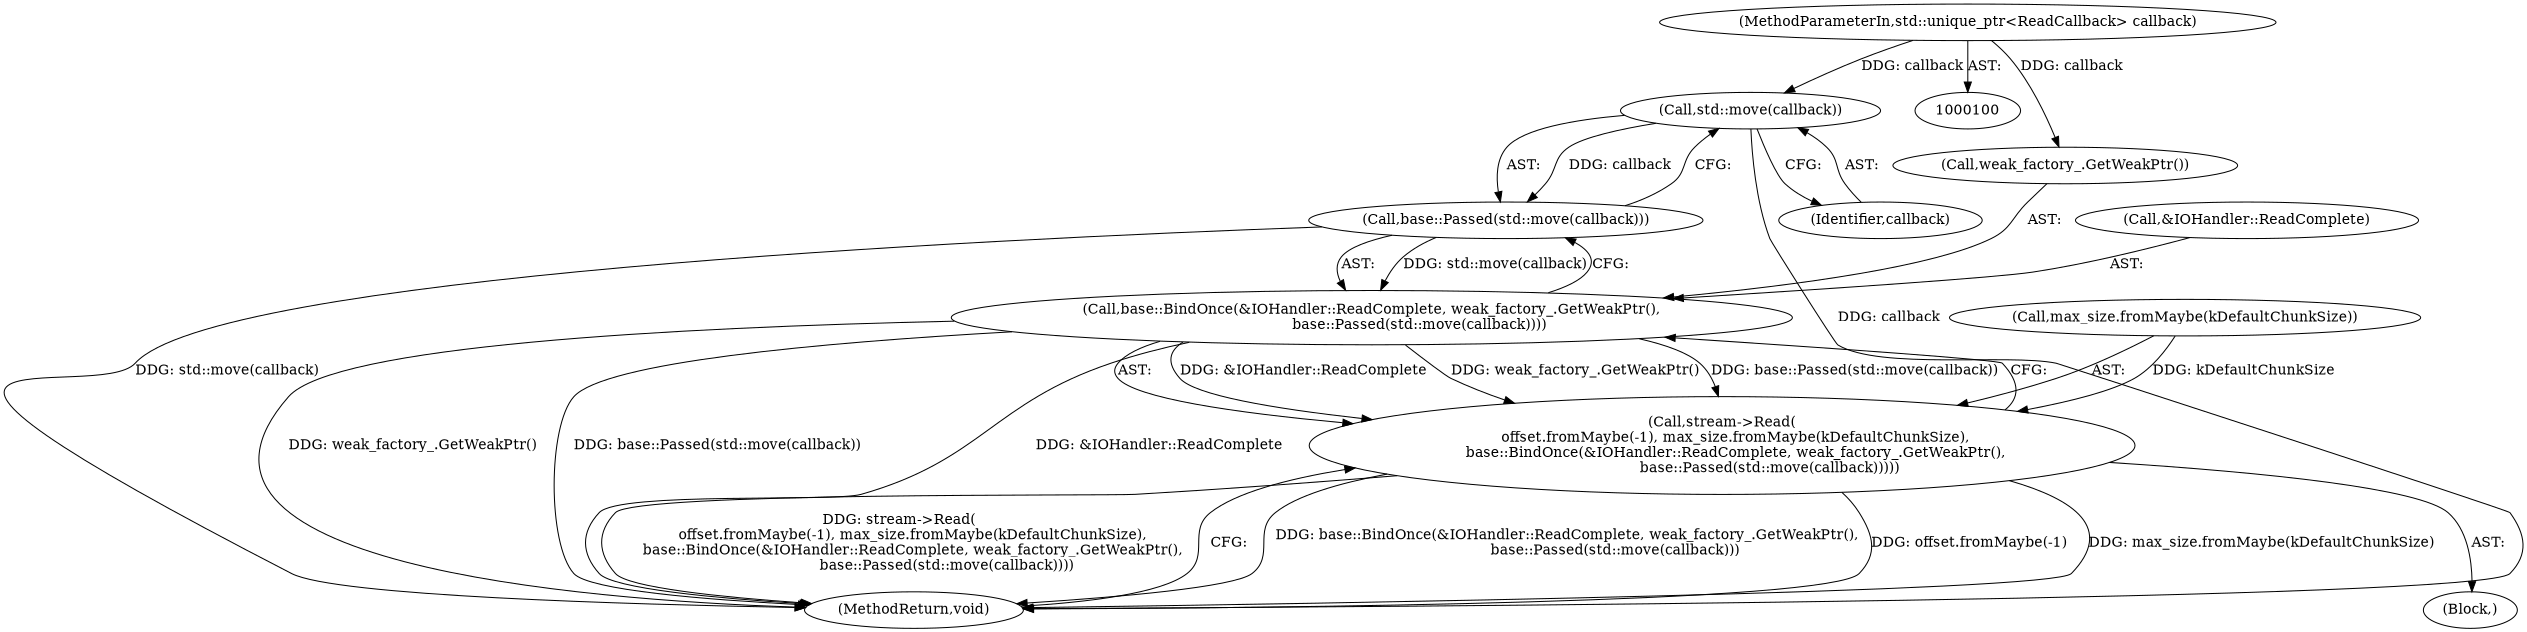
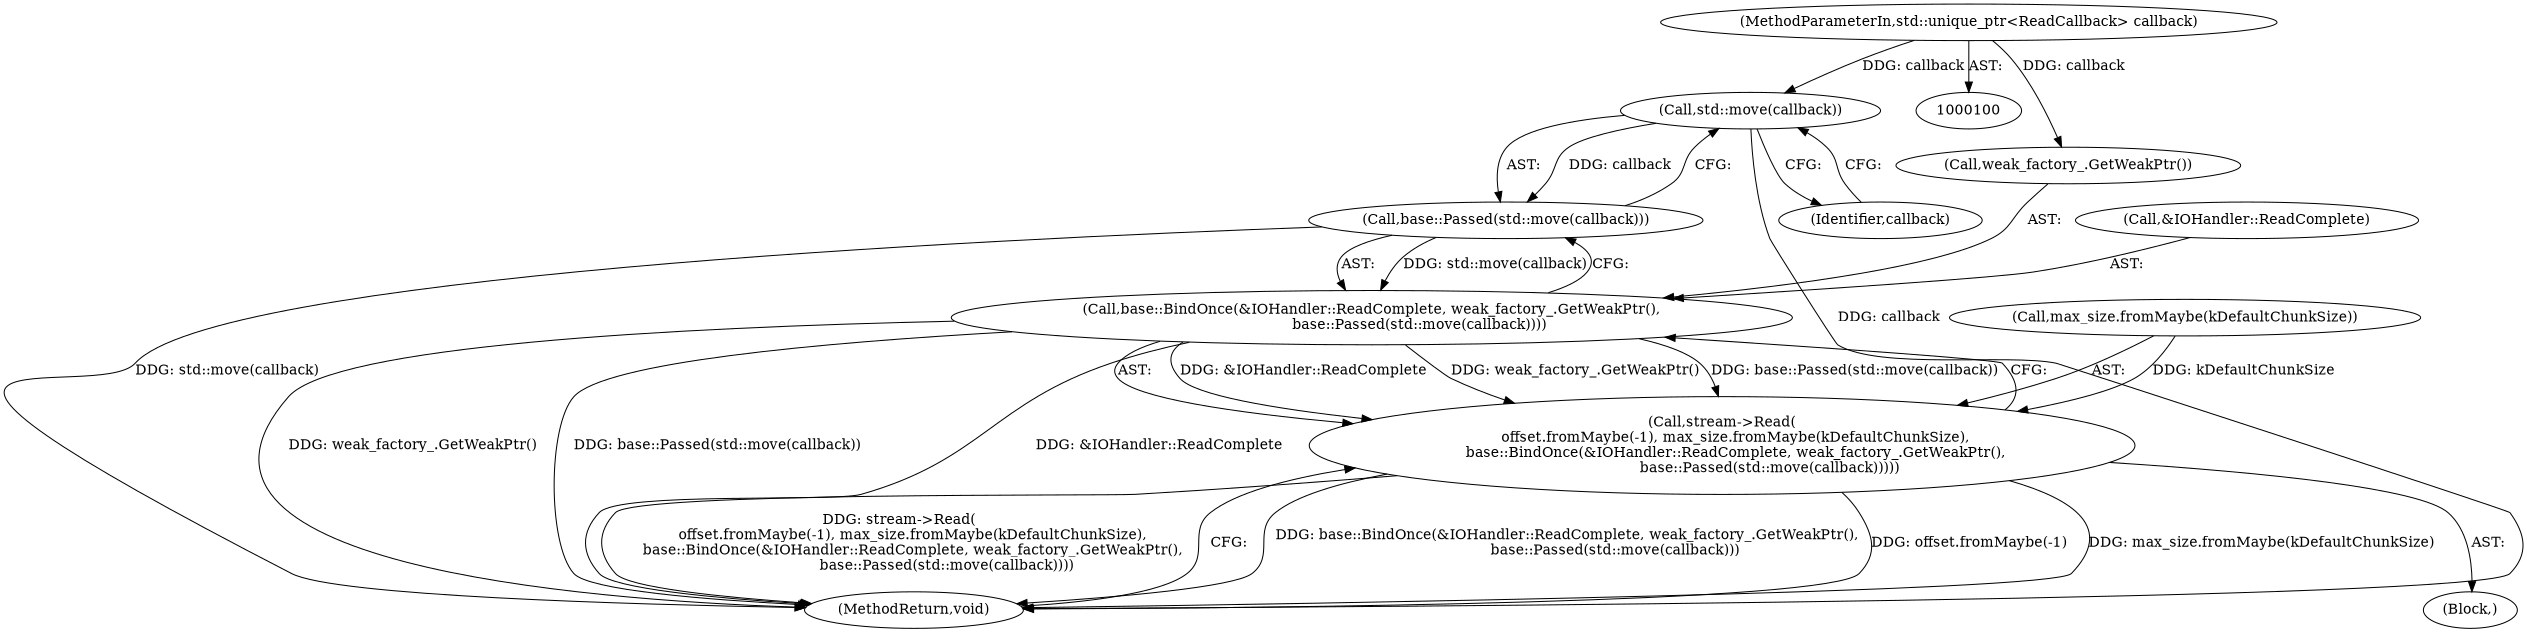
edge "(Identifier,callback)" -> "(Call,std::move(callback))": label "AST: " -> "CFG: "
